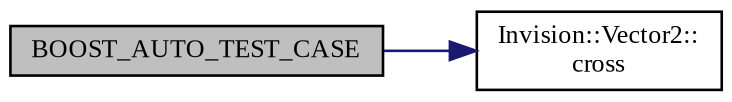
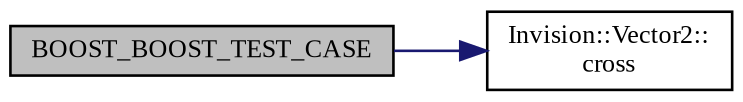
node "BOOST_AUTO_TEST_CASE": label "BOOST_AUTO_TEST_CASE" -> "BOOST_BOOST_TEST_CASE"
